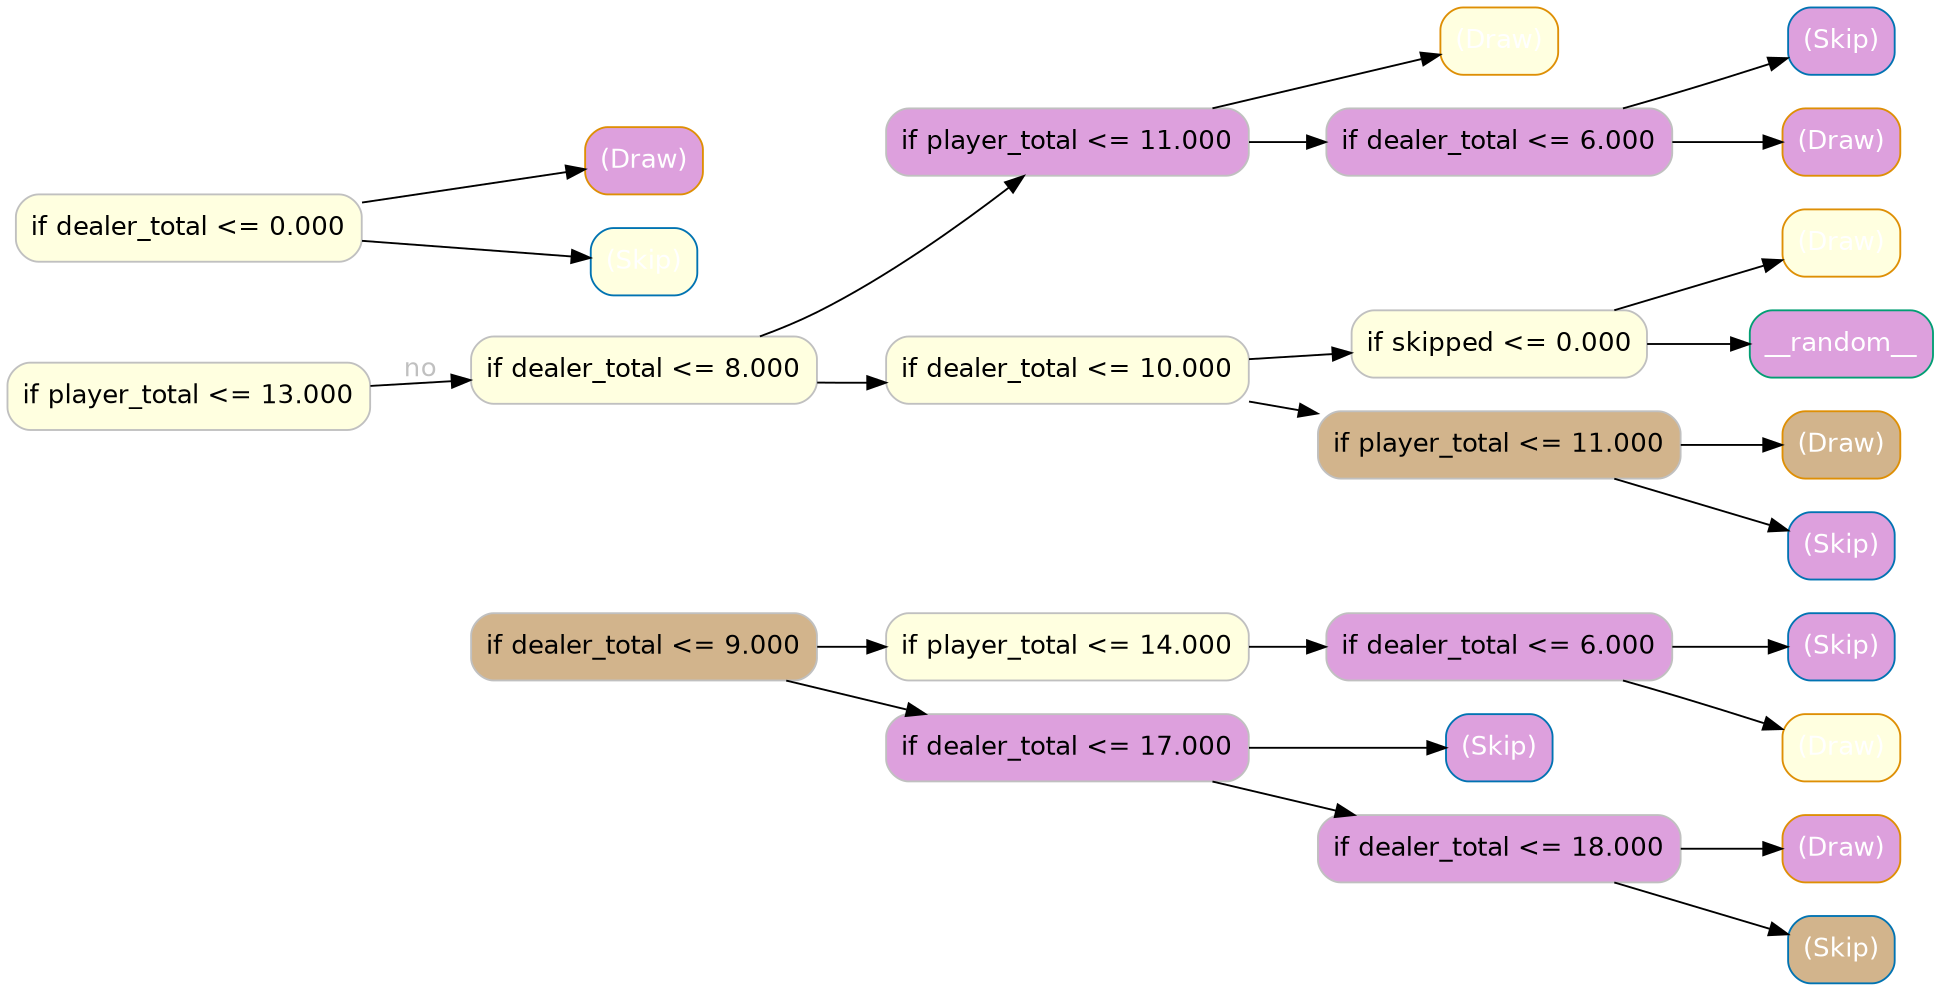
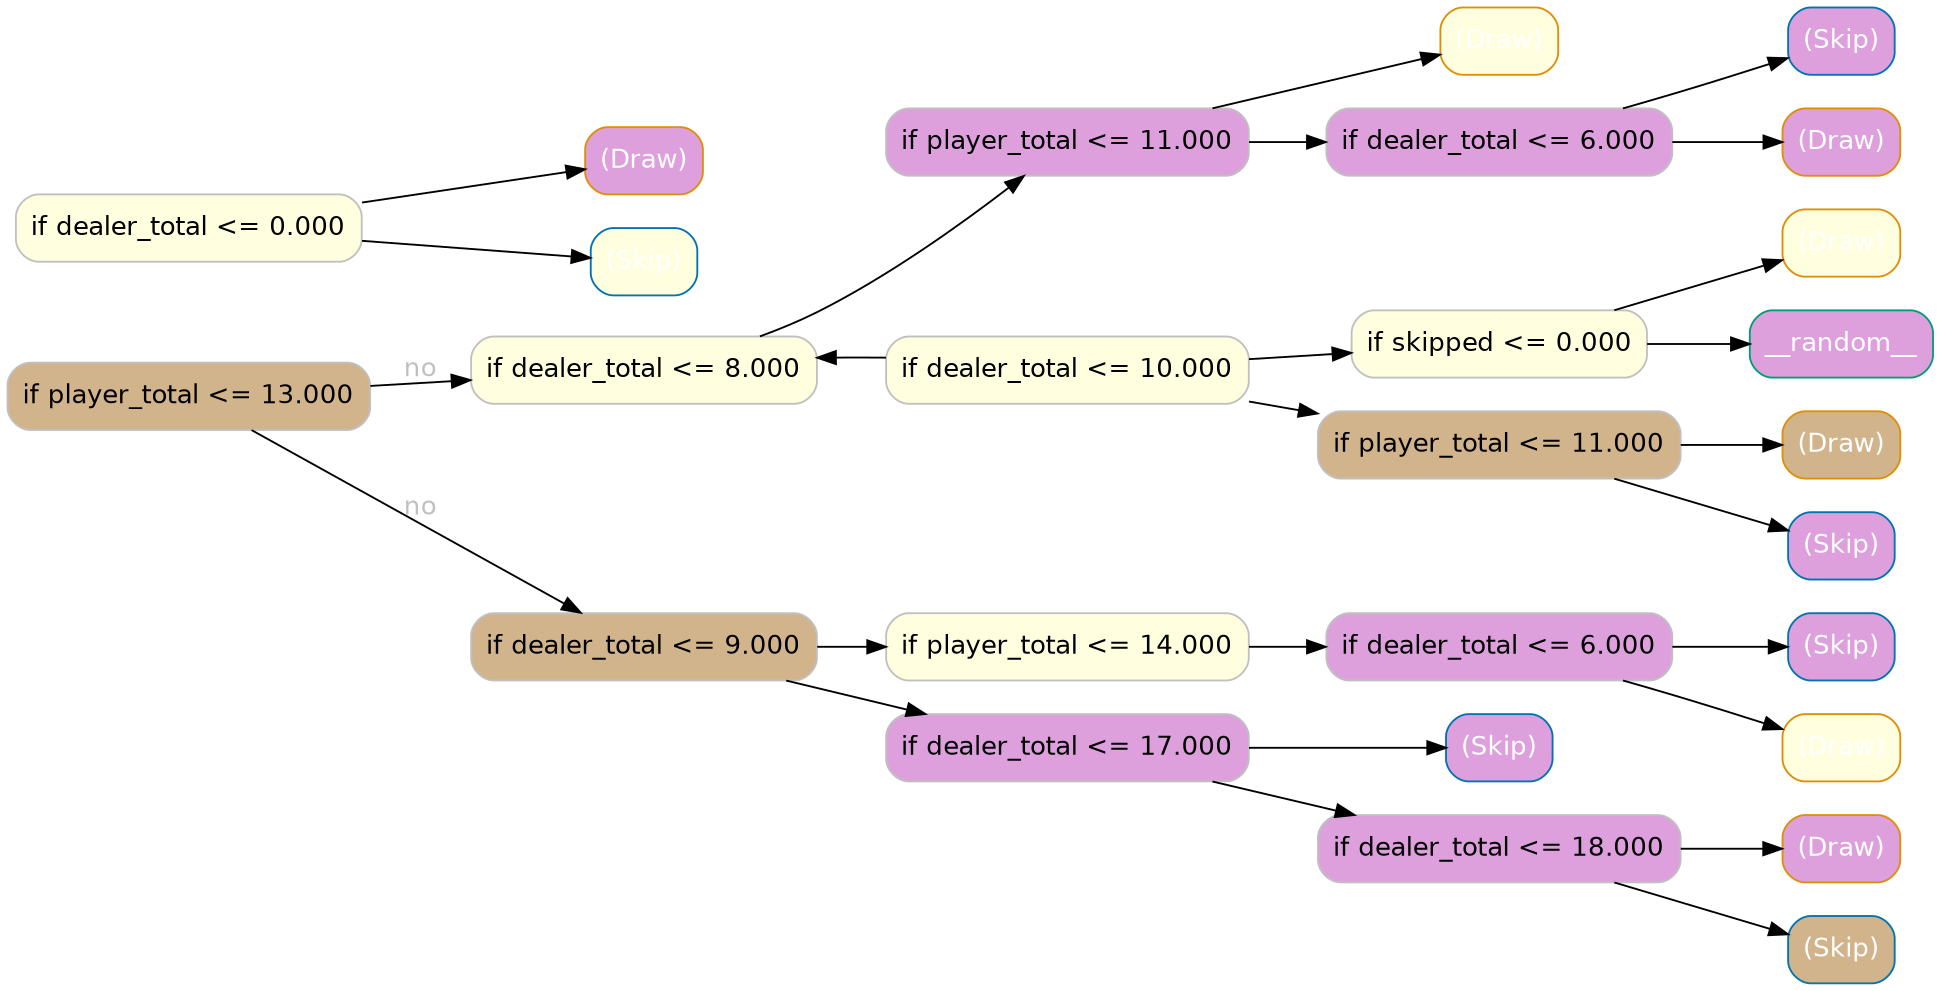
edge "if dealer_total <= 8.000" -> "if dealer_total <= 10.000": reversed
node "if player_total <= 13.000": fillcolor lightyellow -> tan
edge "if player_total <= 13.000" -> "if dealer_total <= 9.000": added, label "no"
